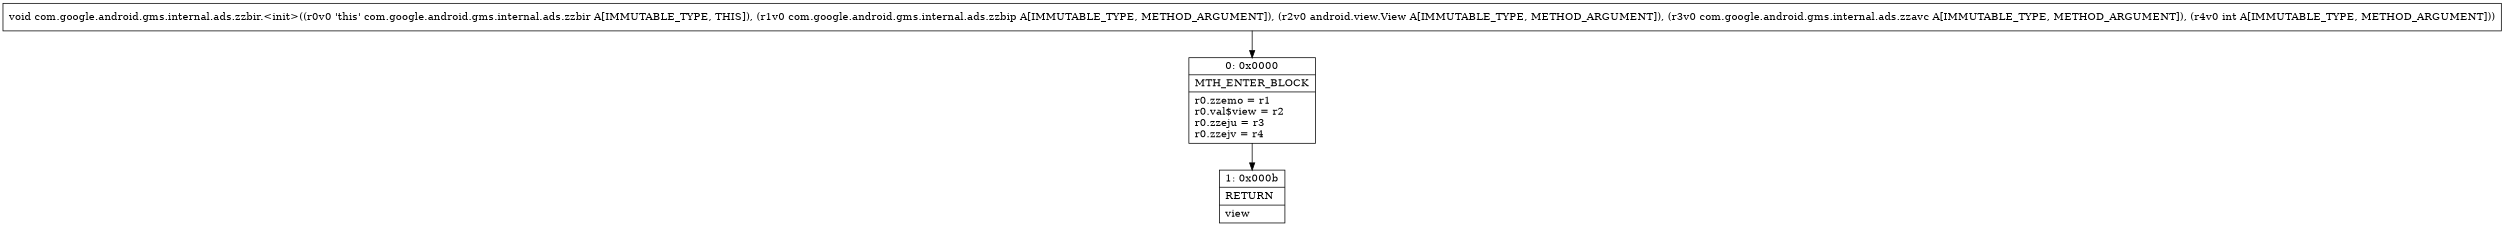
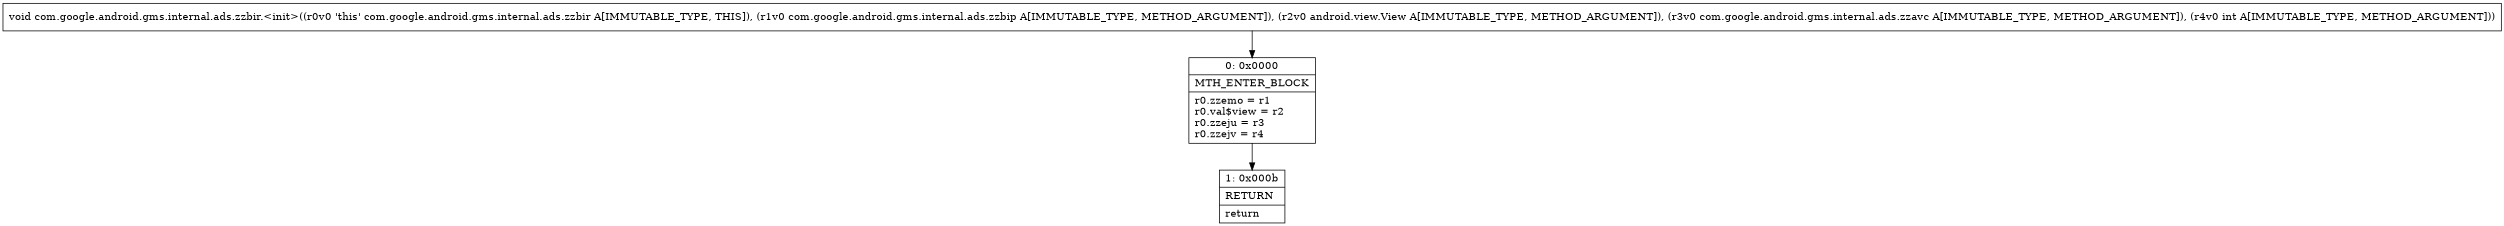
node "1: 0x000b": text "view" -> "return"
